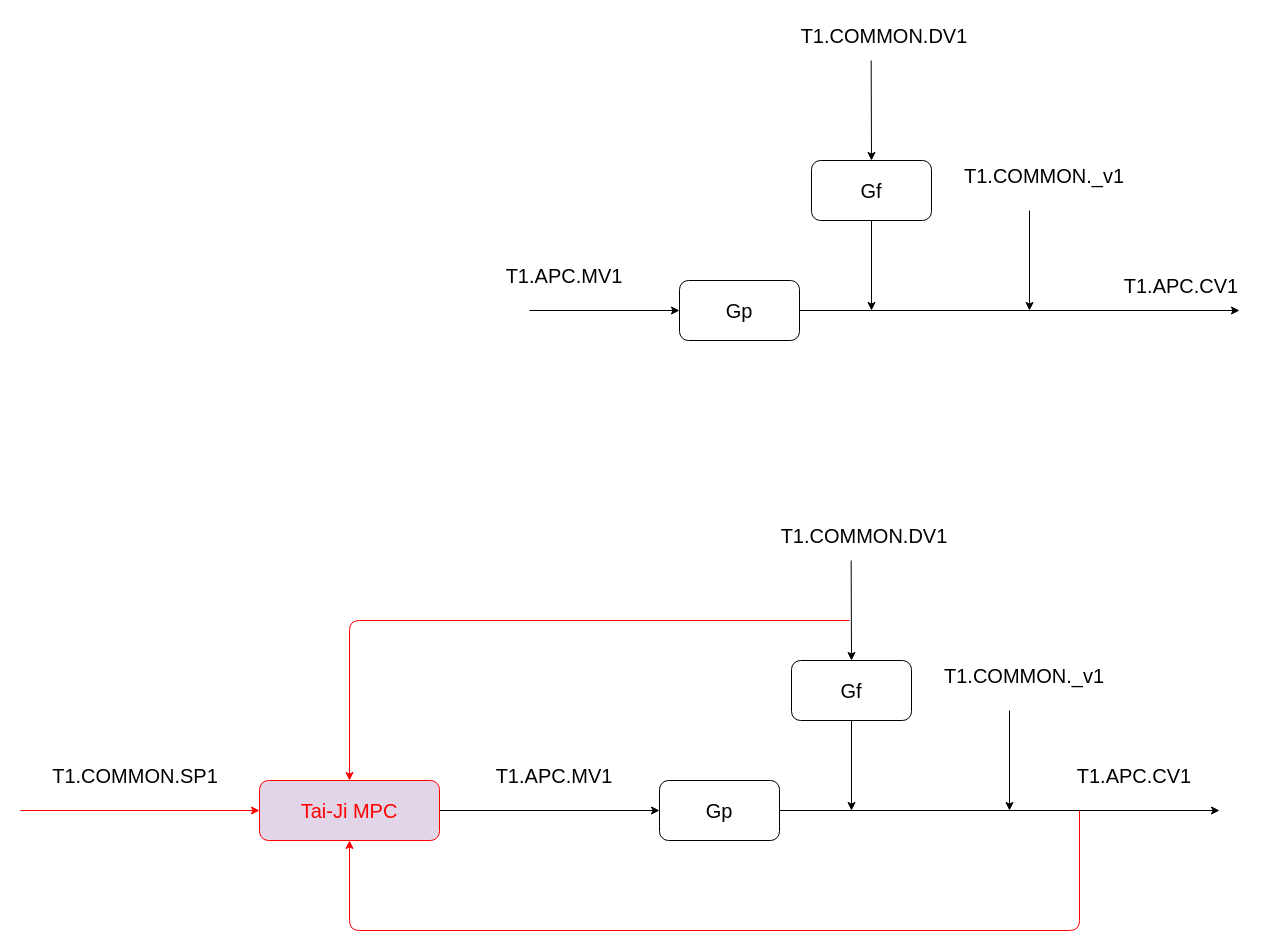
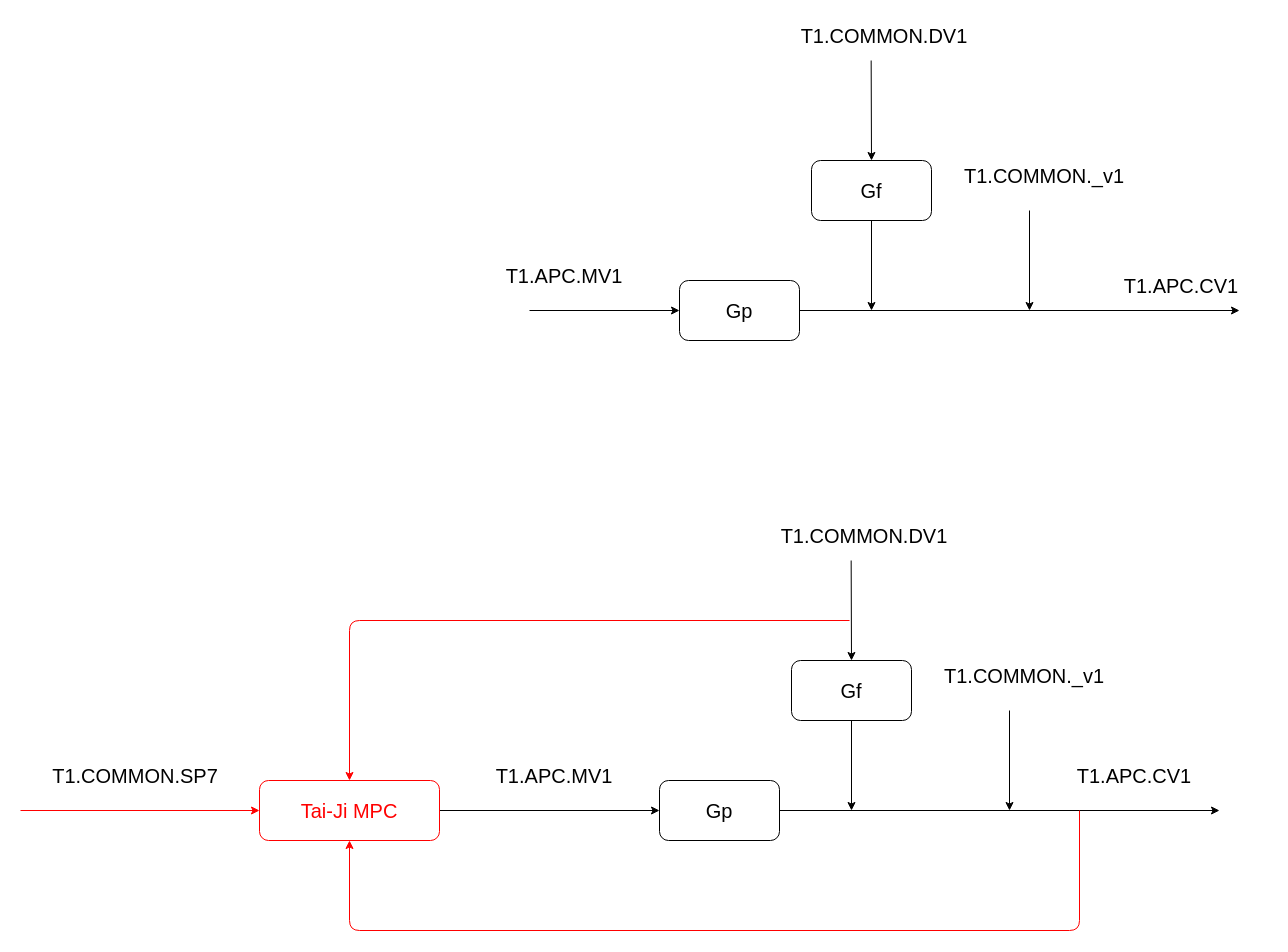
node "T1.COMMON.SP1": label "T1.COMMON.SP1" -> "T1.COMMON.SP7"
node "Tai-Ji MPC": fillcolor #e1d5e7 -> #ffffff
